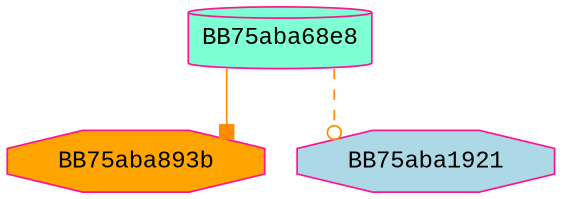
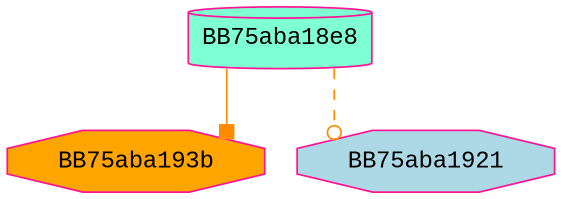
node "BB75aba68e8": label "BB75aba68e8" -> "BB75aba18e8"
node "BB75aba893b": label "BB75aba893b" -> "BB75aba193b"
